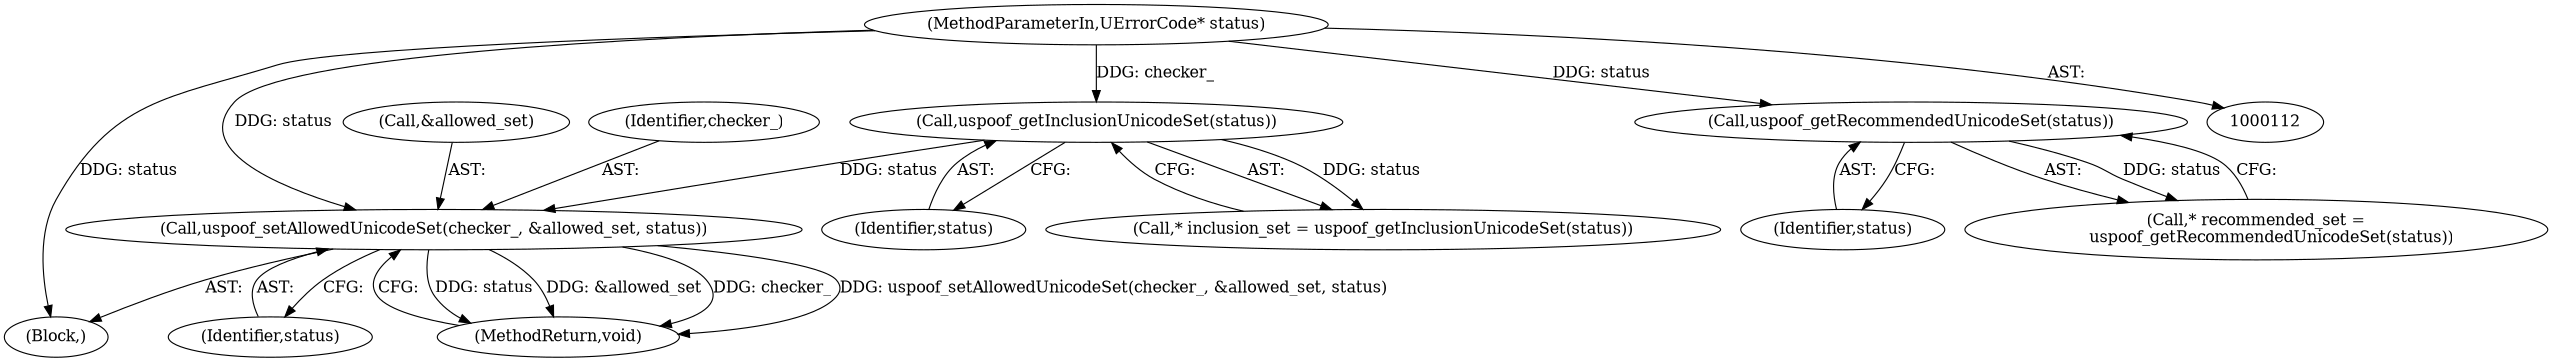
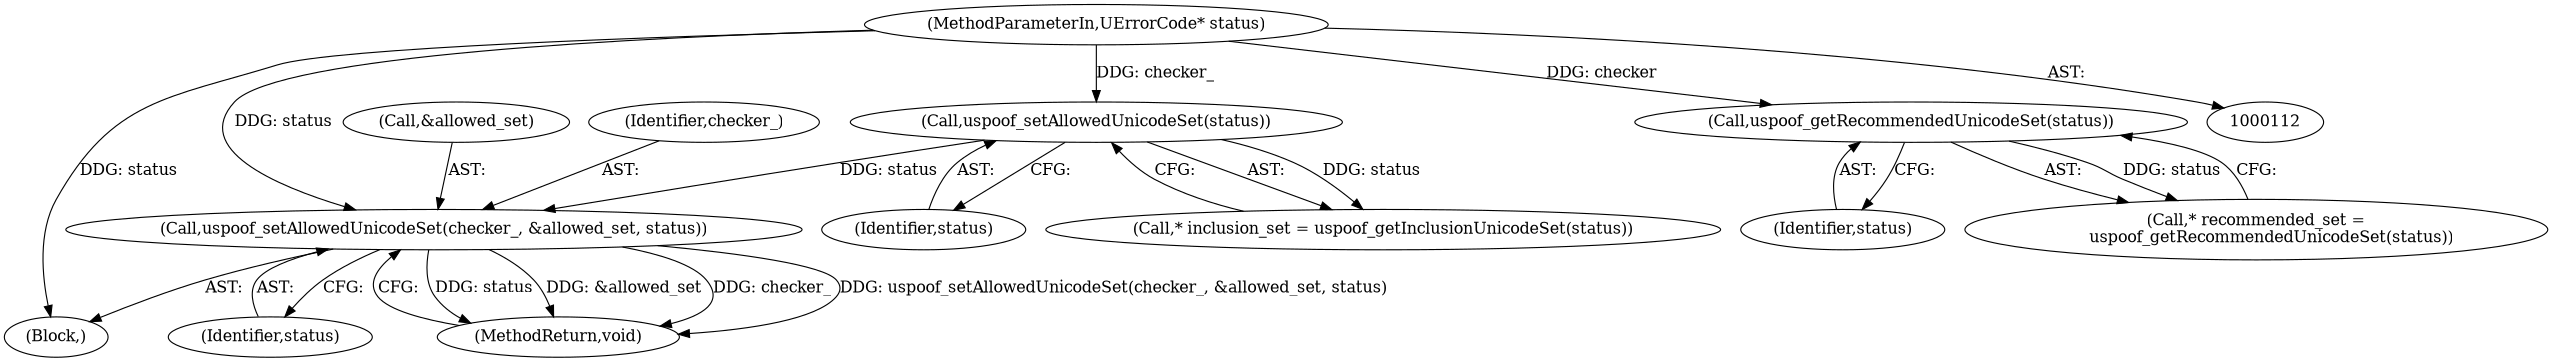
edge "(MethodParameterIn,UErrorCode* status)" -> "(Call,uspoof_getRecommendedUnicodeSet(status))": label "DDG: status" -> "DDG: checker"
node "(Call,uspoof_getInclusionUnicodeSet(status))": label "(Call,uspoof_getInclusionUnicodeSet(status))" -> "(Call,uspoof_setAllowedUnicodeSet(status))"
